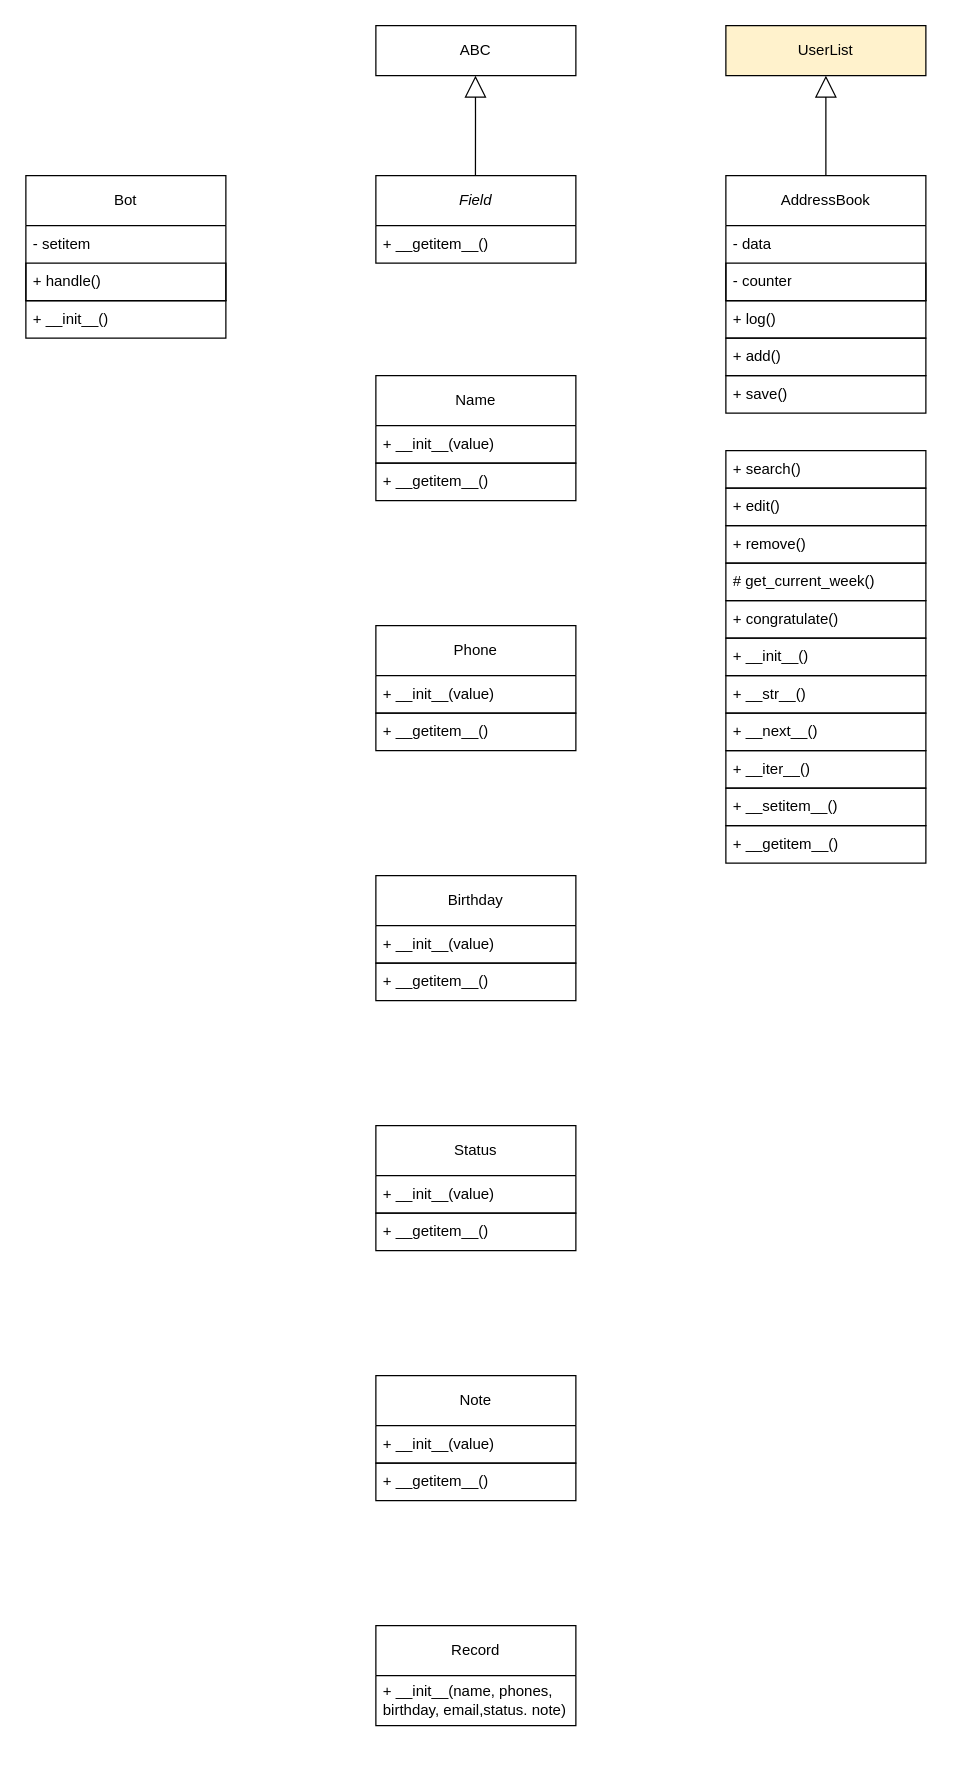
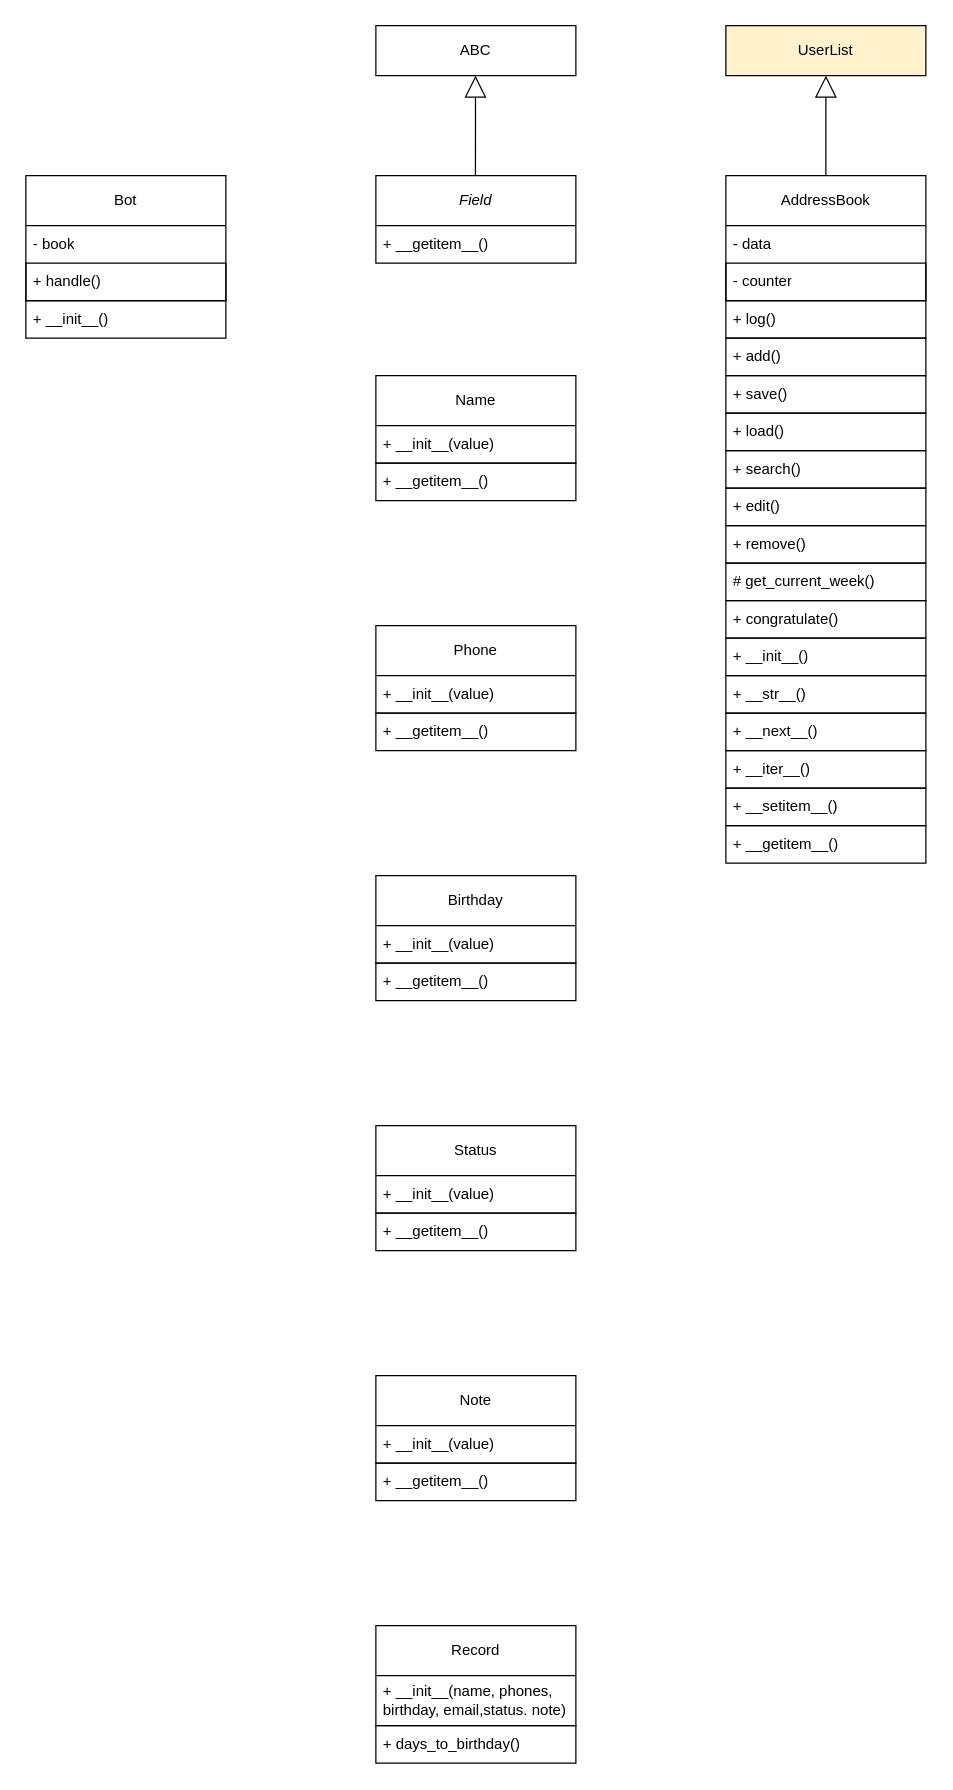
node "- setitem": label "- setitem" -> "- book"
node "+ load()": added
node "+ days_to_birthday()": added
